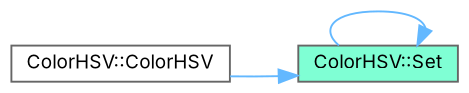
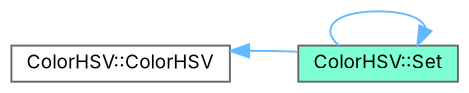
edge "ColorHSV::ColorHSV" -> "ColorHSV::Set": reversed
